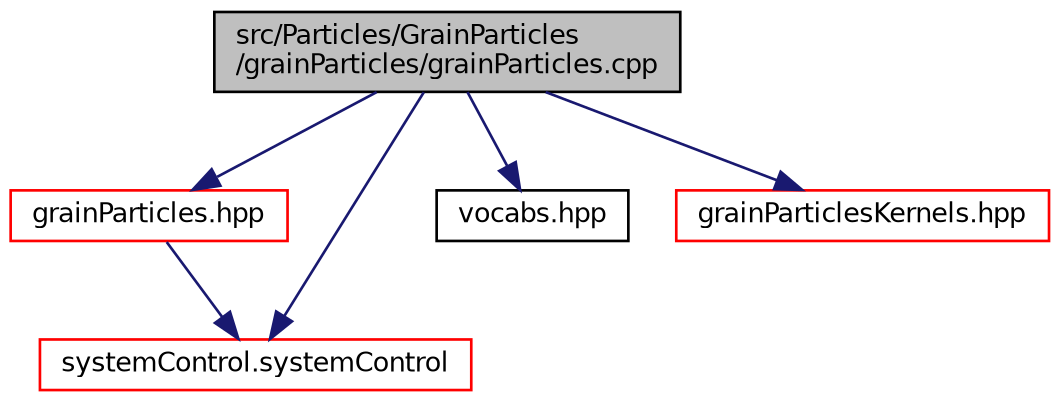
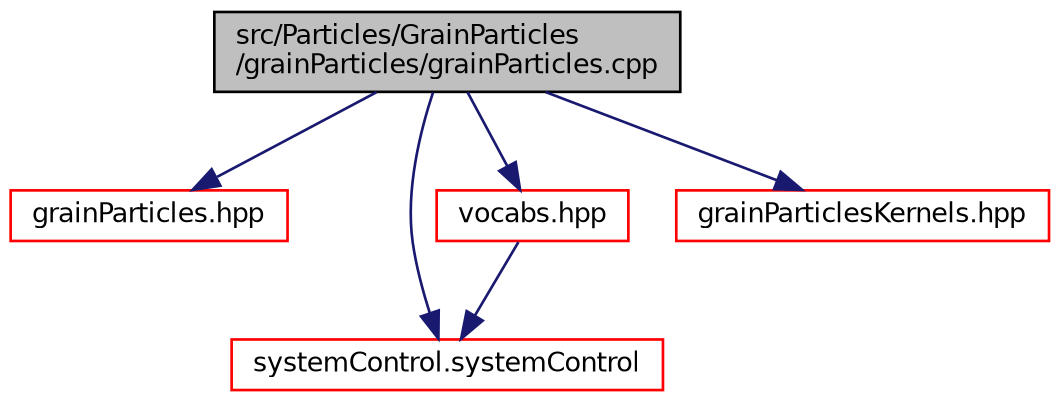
node "vocabs.hpp": color black -> red
edge "grainParticles.hpp" -> "systemControl.systemControl": now "vocabs.hpp" -> "systemControl.systemControl"
